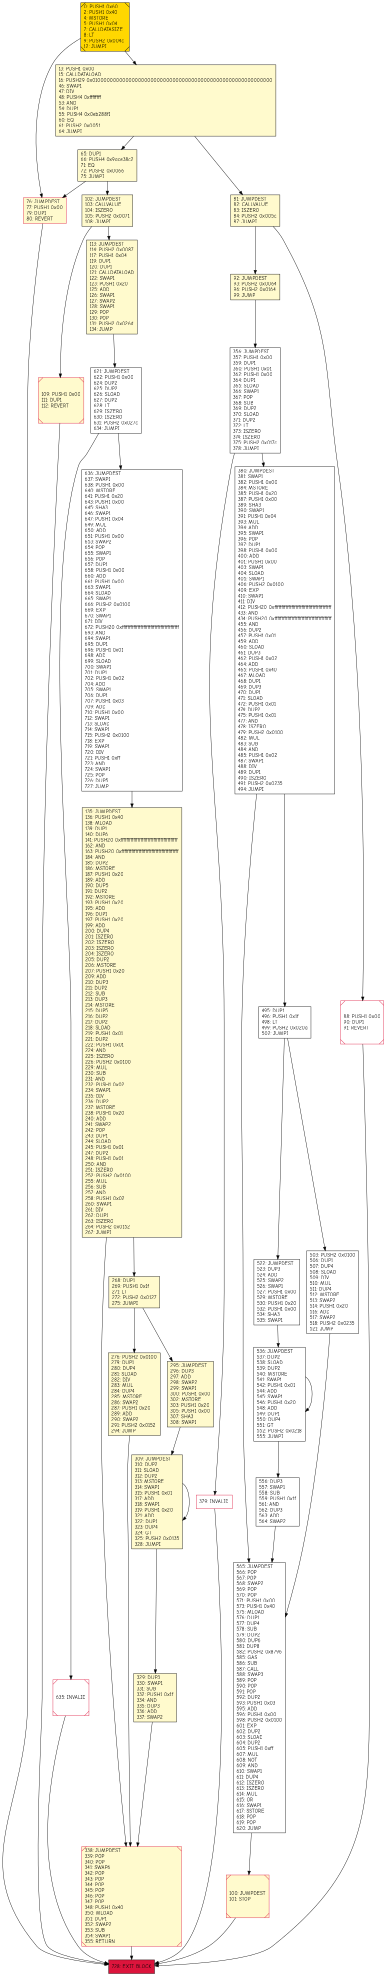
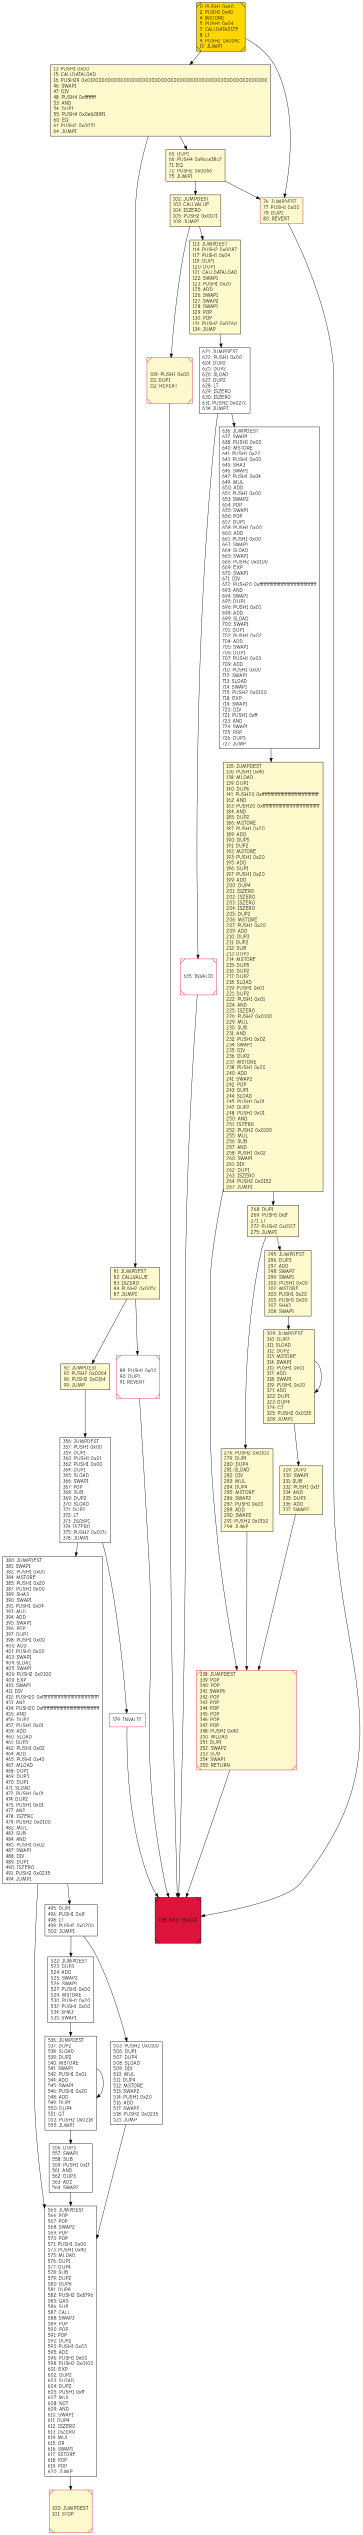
edge "100: JUMPDEST 101: STOP" -> "728: EXIT BLOCK": removed
node "728: EXIT BLOCK": shape box -> Msquare
